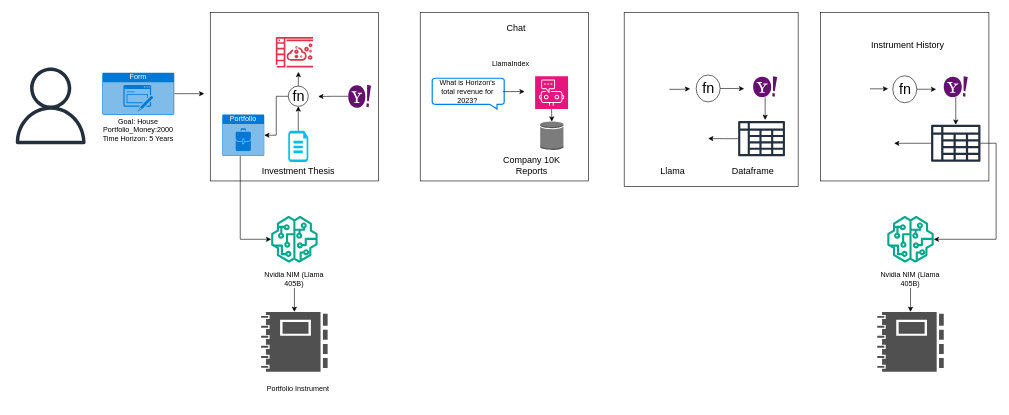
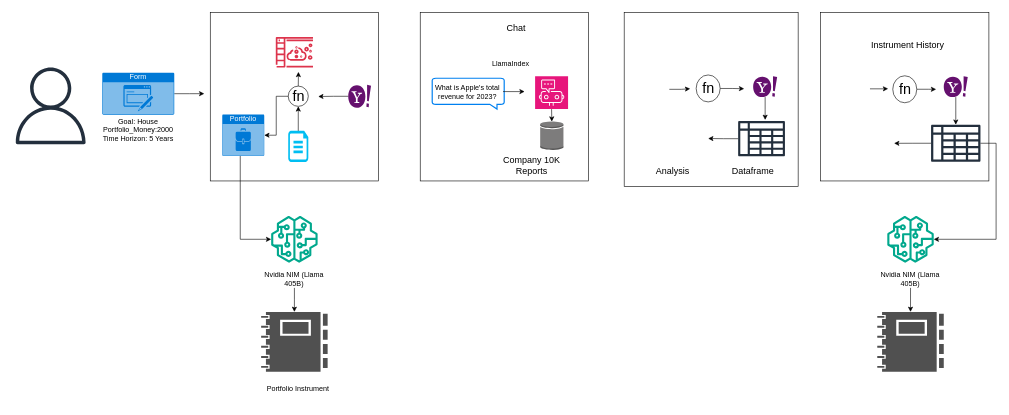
node "What is Horizon's total revenue for 2023?": label "What is Horizon's total revenue for 2023?" -> "What is Apple's total revenue for 2023?"
node "Investment Thesis": removed
node "Llama": label "Llama" -> "Analysis"
